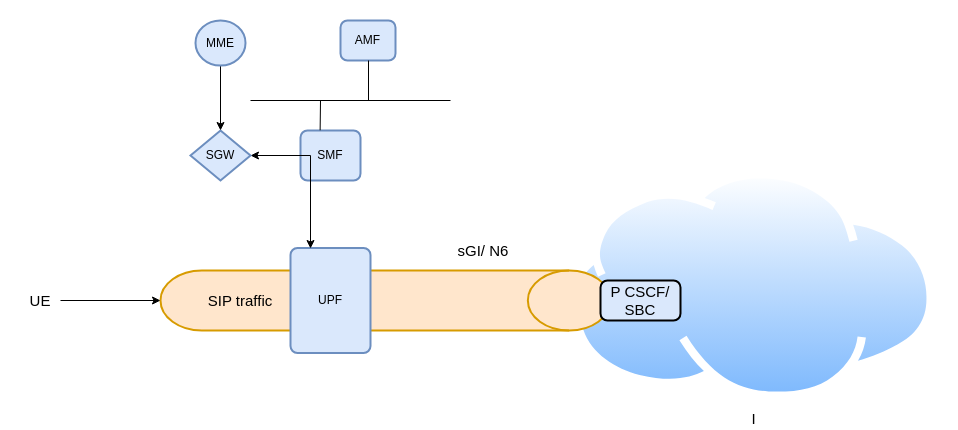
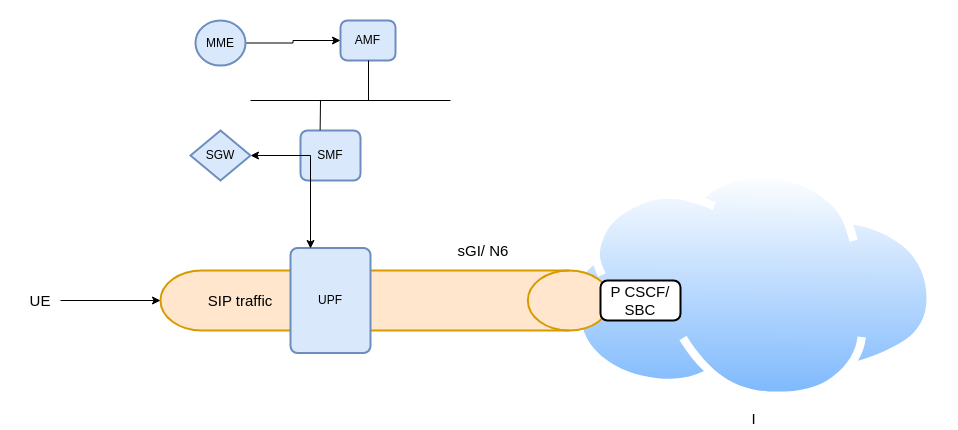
edge "MME" -> "SGW": now "MME" -> "AMF"
node "P CSCF/ SBC": fillcolor #dae8fc -> #ffffff
